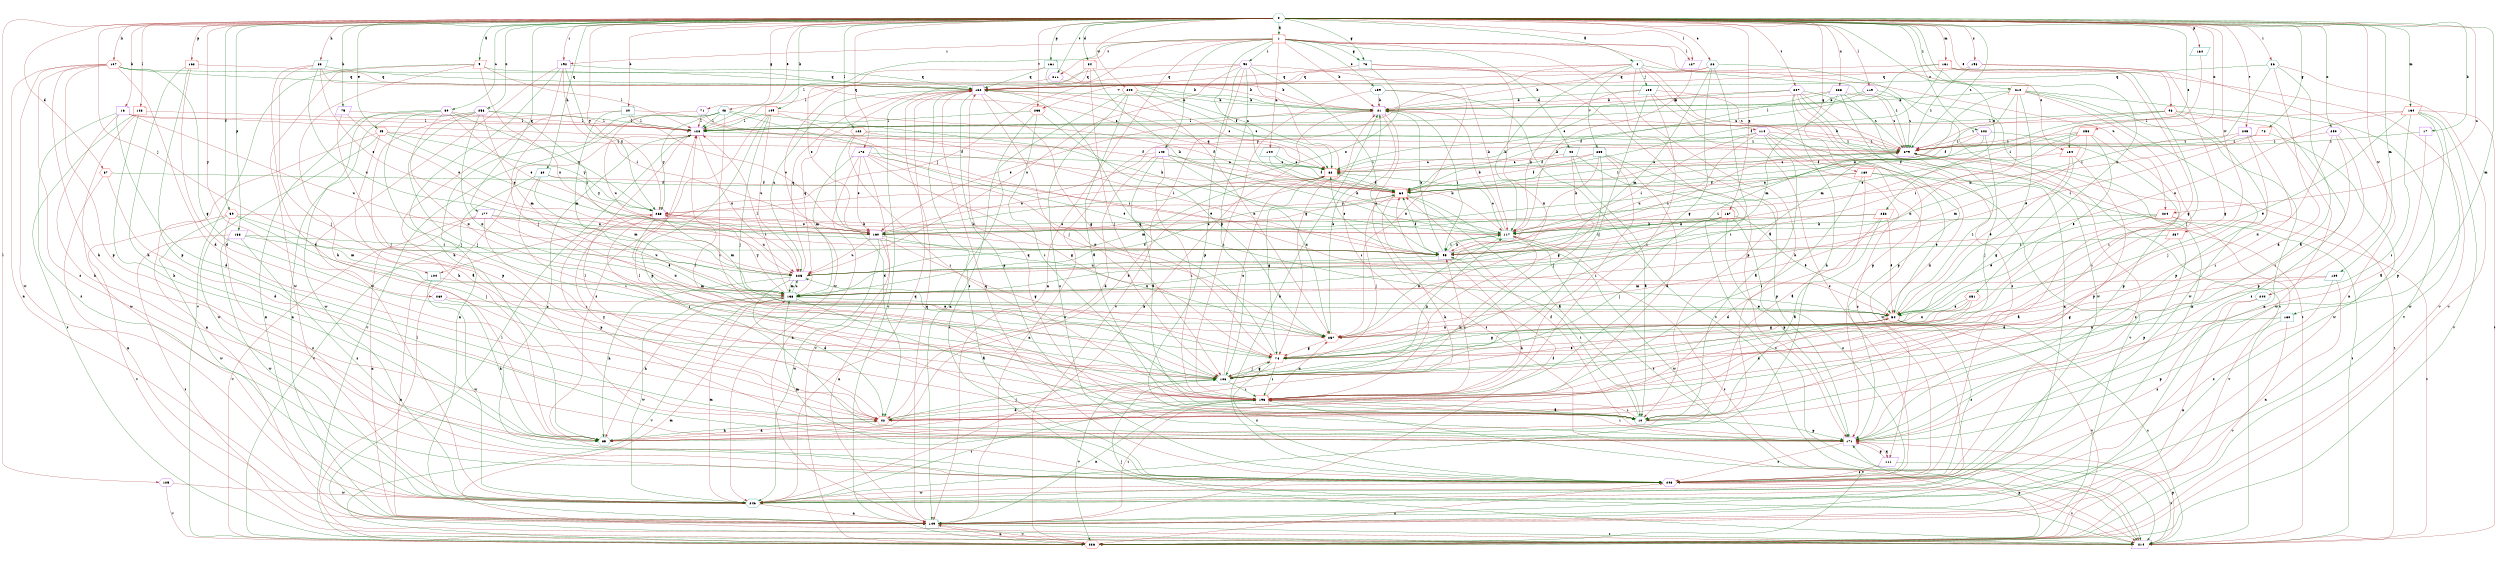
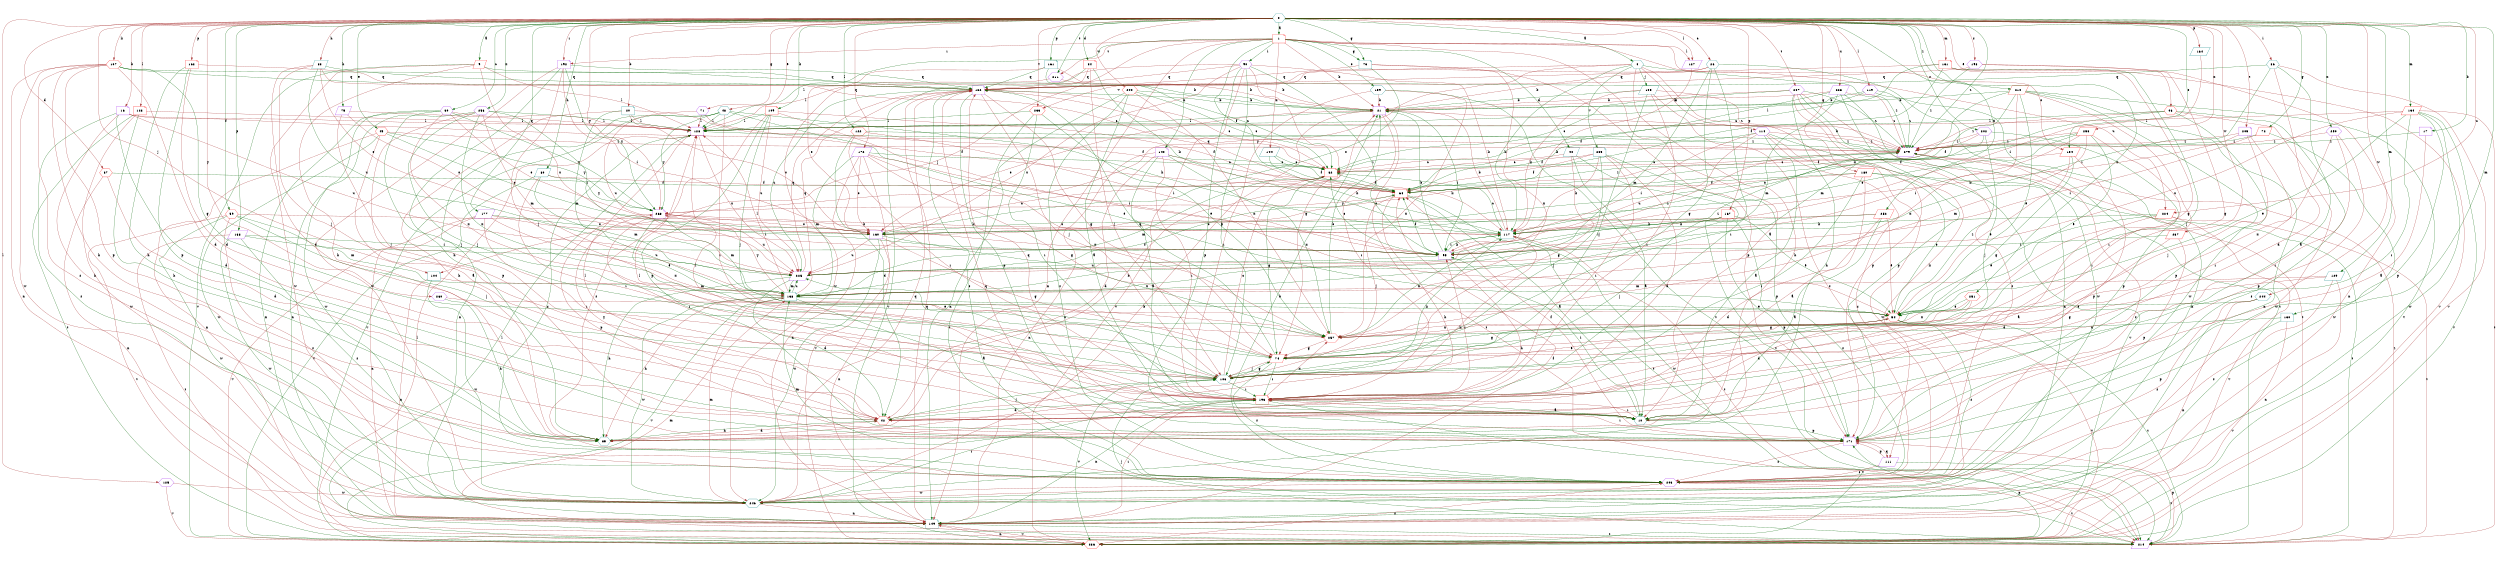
edge "244" -> "54": added, label "e"
edge "237" -> "171": color darkgreen -> brown
